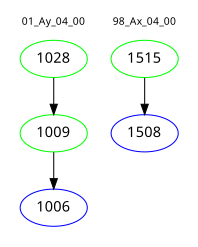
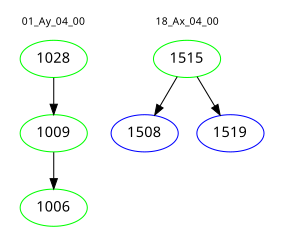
cluster "98_Ax_04_00": label "98_Ax_04_00" -> "18_Ax_04_00"
node "1519": added
node "1006": color blue -> green
